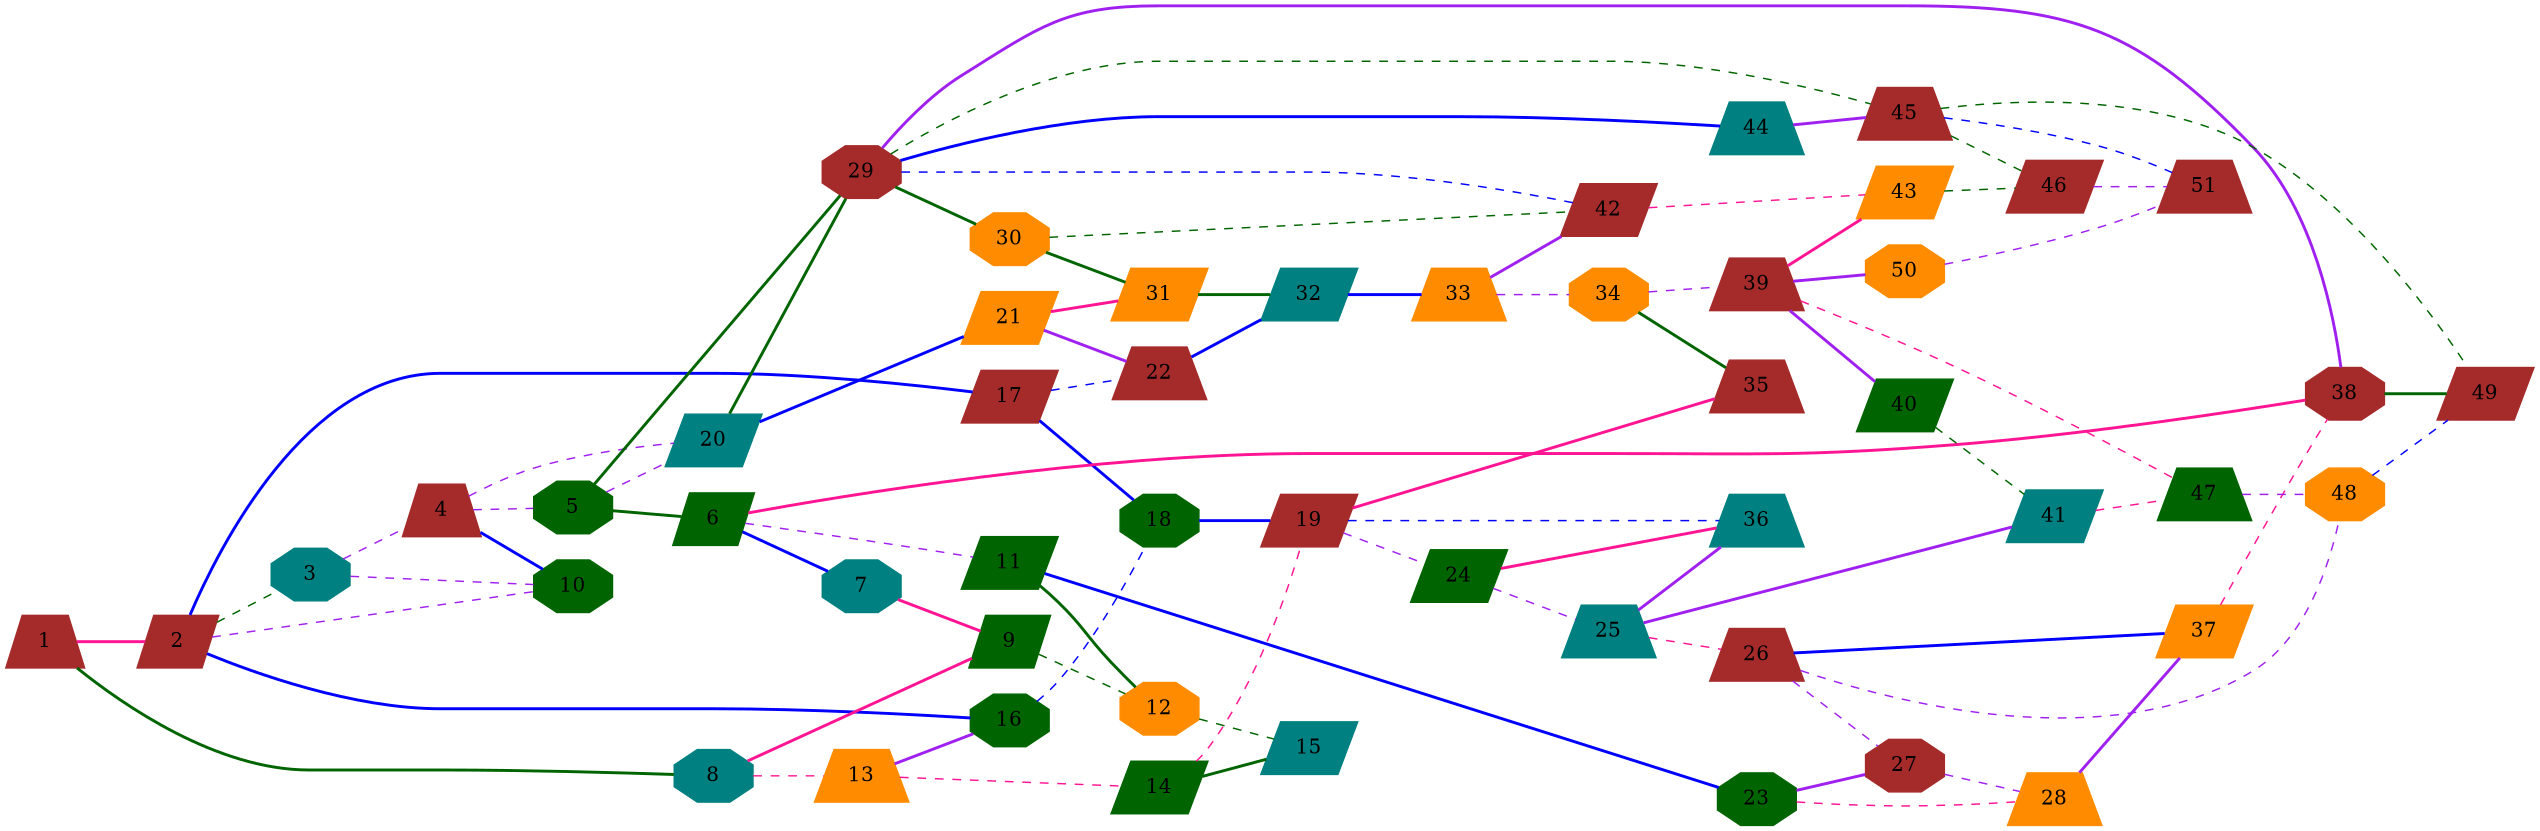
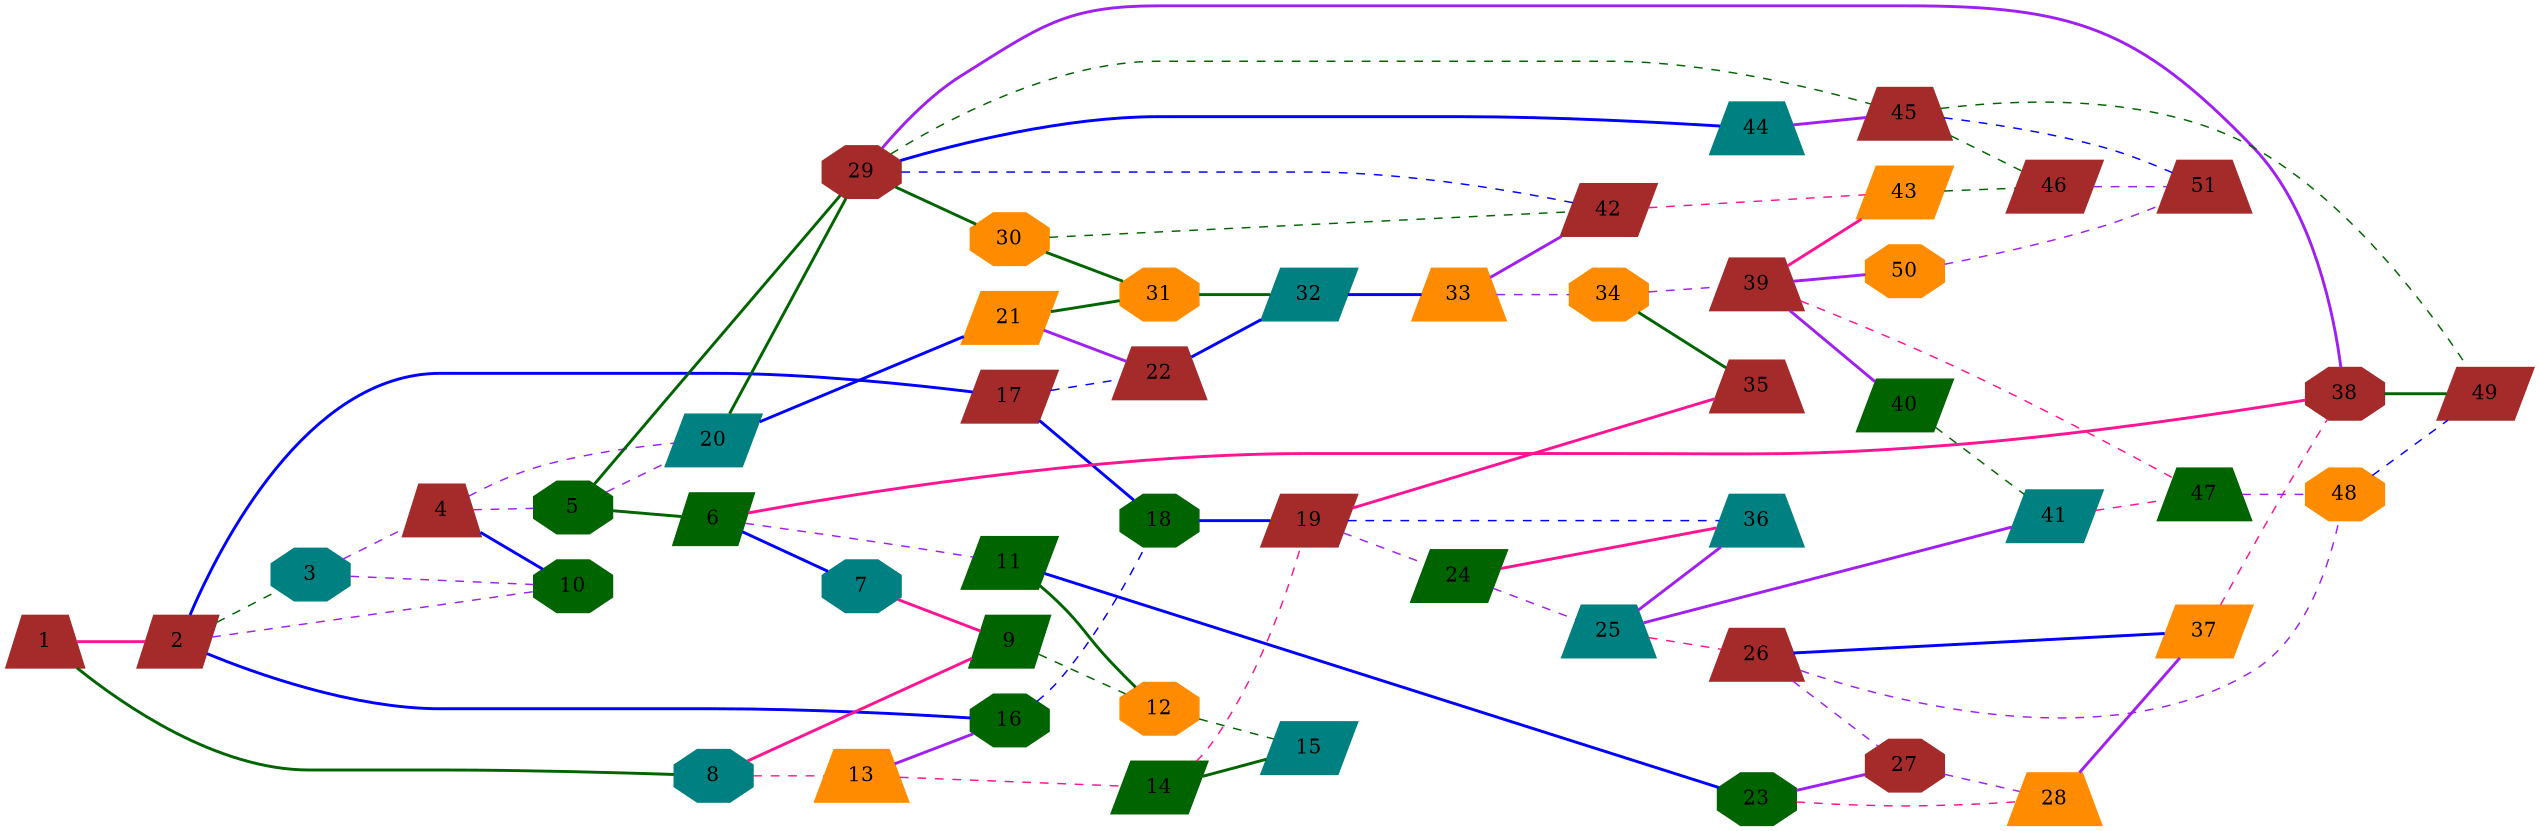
node "31": shape parallelogram -> octagon
edge "31" -- "21": color deeppink -> darkgreen
